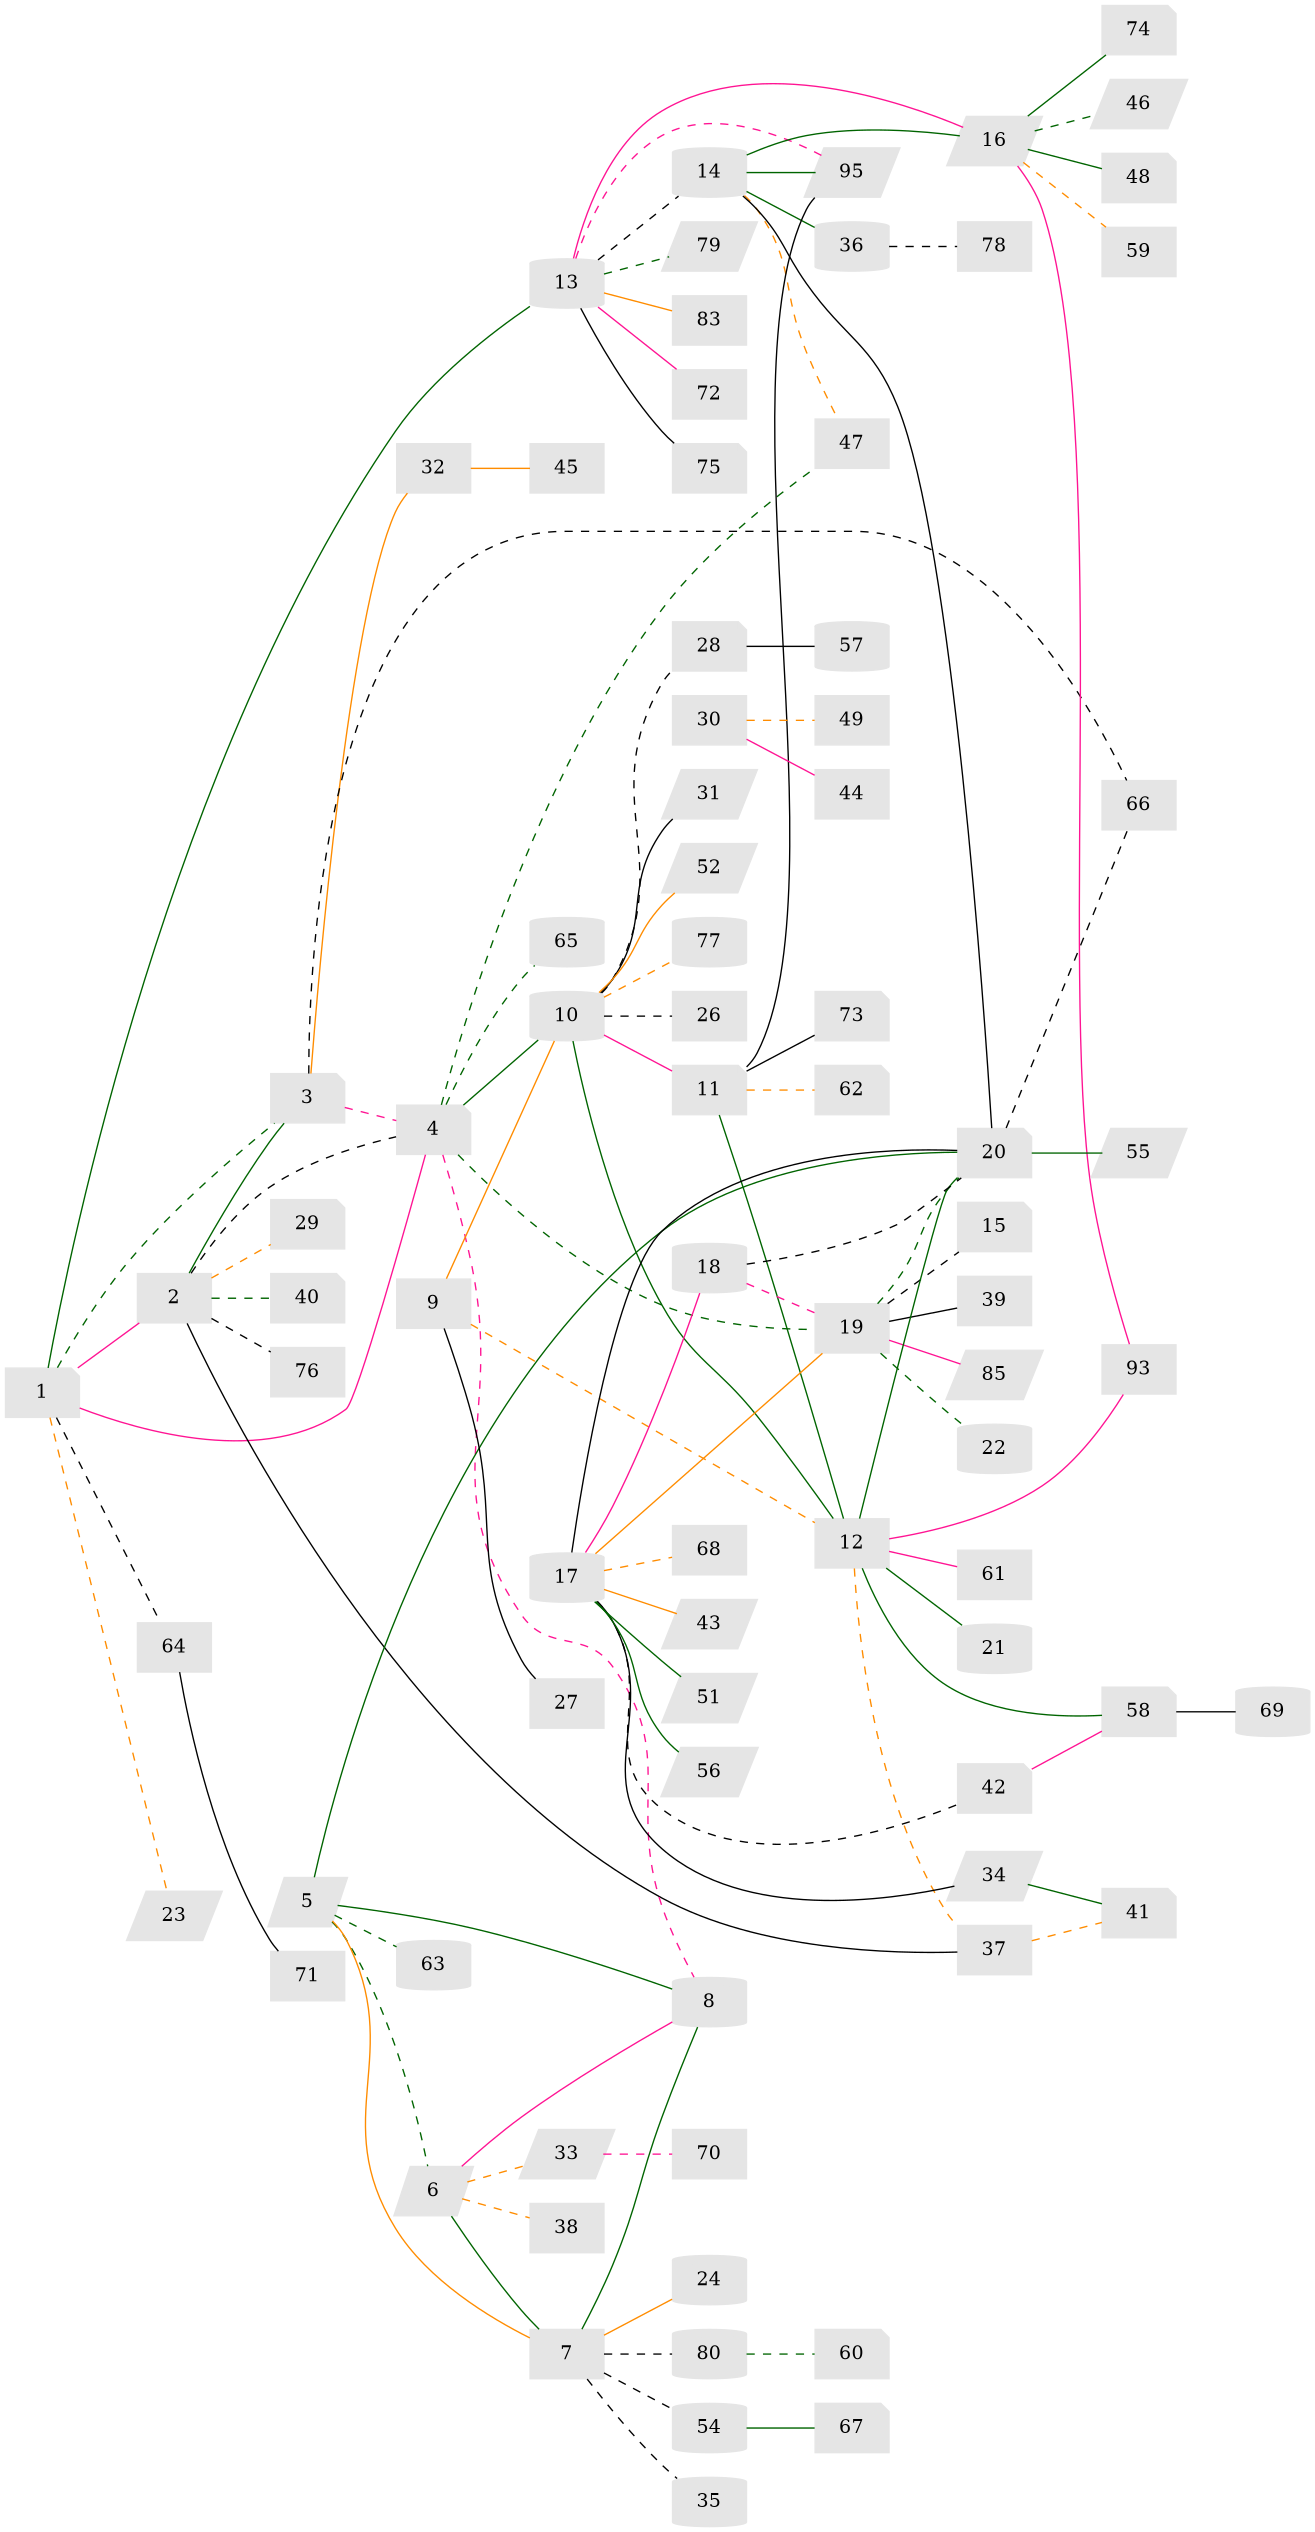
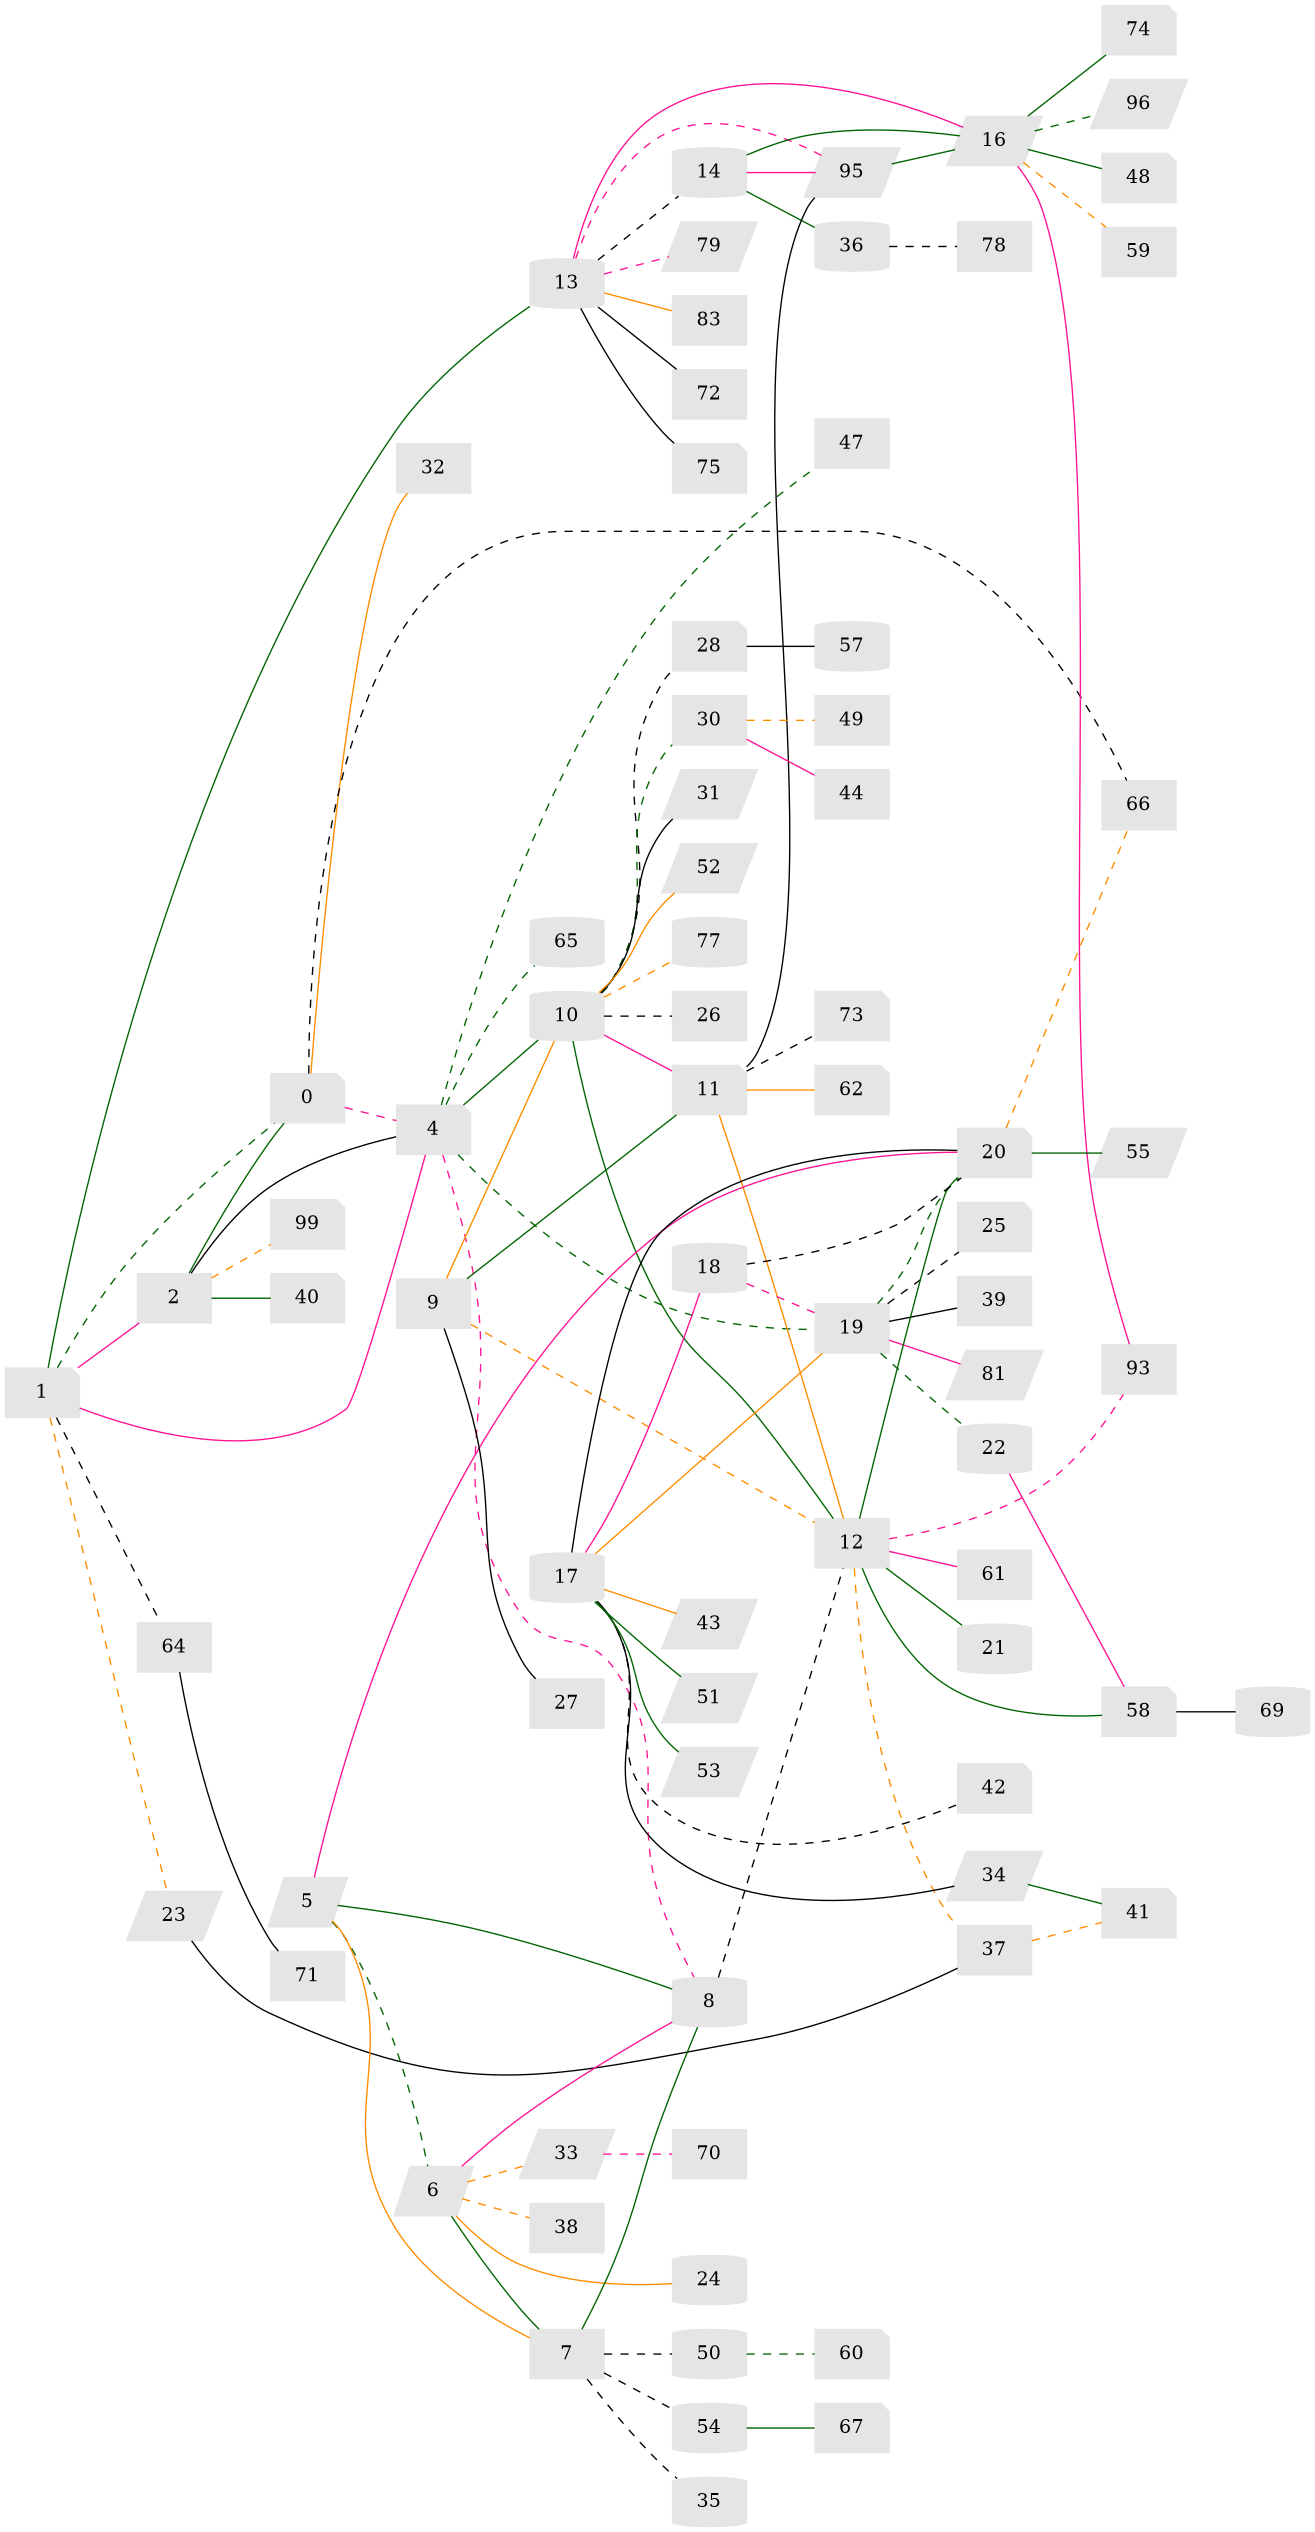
node "46": label "46" -> "96"
edge "16" -- "95": added
edge "14" -- "95": color darkgreen -> deeppink
edge "79" -- "13": color darkgreen -> deeppink
edge "14" -- "47": removed
edge "13" -- "72": color deeppink -> black
node "45": removed
edge "14" -- "20": removed
edge "30" -- "10": added
edge "66" -- "20": color black -> darkorange
edge "73" -- "11": style solid -> dashed
edge "11" -- "62": style dashed -> solid
node "3": label "3" -> "0"
edge "4" -- "2": style dashed -> solid
edge "11" -- "9": added
node "29": label "29" -> "99"
node "15": label "15" -> "25"
edge "2" -- "40": style dashed -> solid
edge "11" -- "12": color darkgreen -> darkorange
node "76": removed
node "85": label "85" -> "81"
edge "20" -- "5": color darkgreen -> deeppink
edge "93" -- "12": style solid -> dashed
node "68": removed
edge "58" -- "42": now "58" -- "22"
edge "2" -- "37": now "23" -- "37"
node "56": label "56" -> "53"
edge "12" -- "8": added
node "63": removed
edge "24" -- "7": now "24" -- "6"
node "80": label "80" -> "50"
